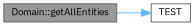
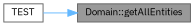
edge "Domain::getAllEntities" -> "TEST": reversed
